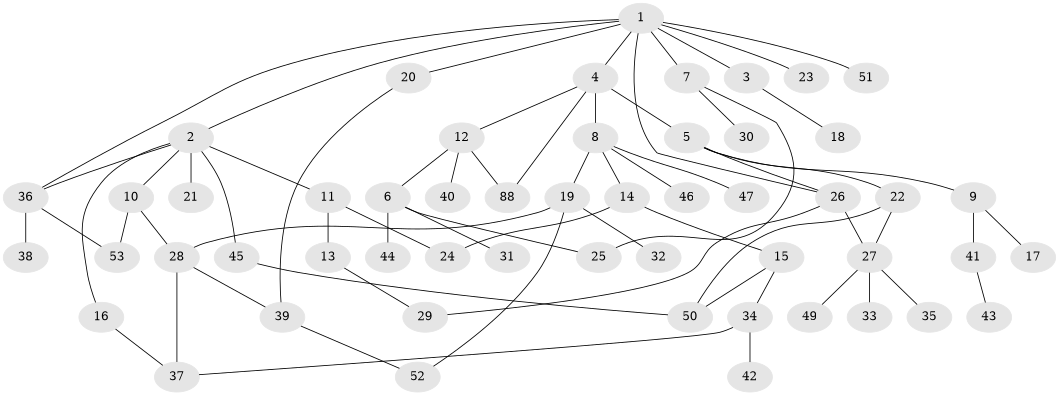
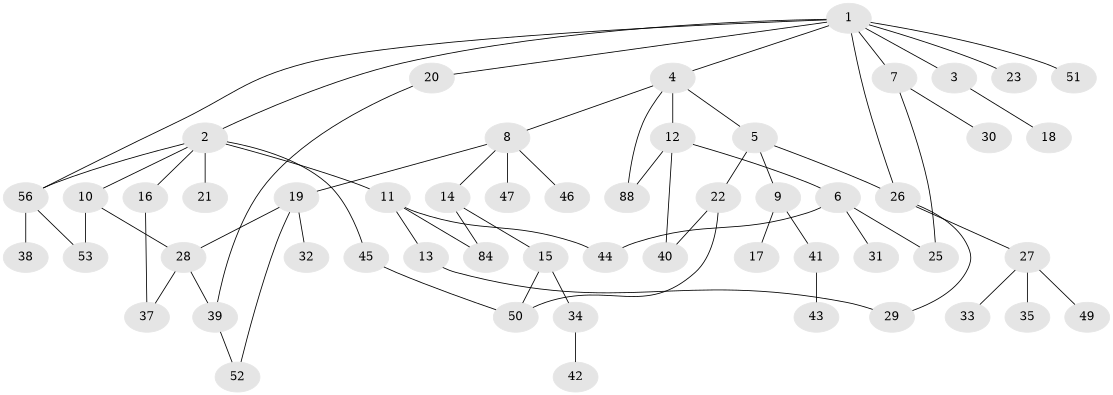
node "36": label "36" -> "56"
edge "11" -- "44": added
edge "22" -- "27": now "22" -- "40"
node "24": label "24" -> "84"
edge "34" -- "37": removed
